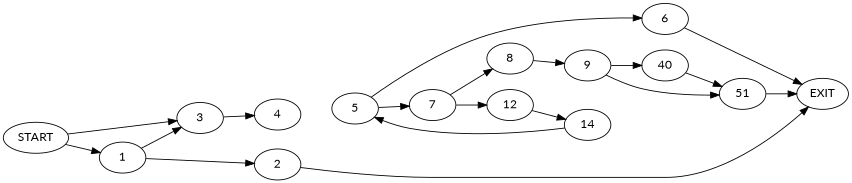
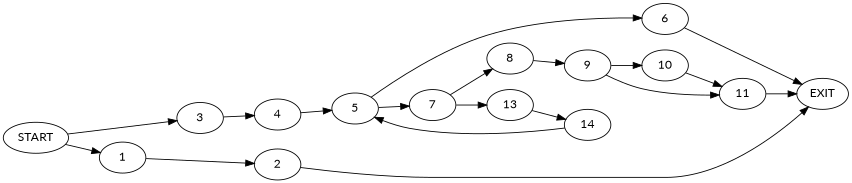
node "40": label "40" -> "10"
node "51": label "51" -> "11"
node "12": label "12" -> "13"
edge "4" -> "5": added
edge "1" -> "3": removed
